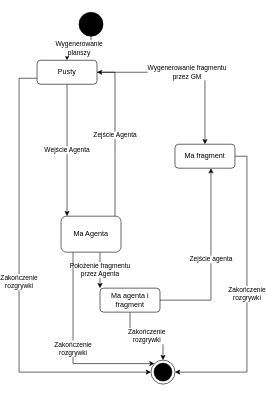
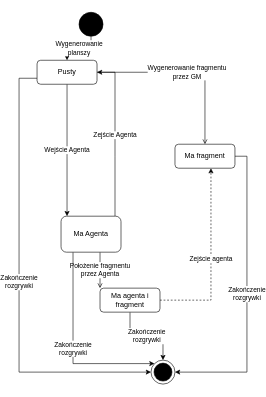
edge "Pusty" -> "Ma fragment": arrowhead classic -> open
edge "Ma agenta i fragment" -> "Ma fragment": style solid -> dashed
edge "Ma Agenta" -> "Ma agenta i fragment": arrowhead classic -> open
